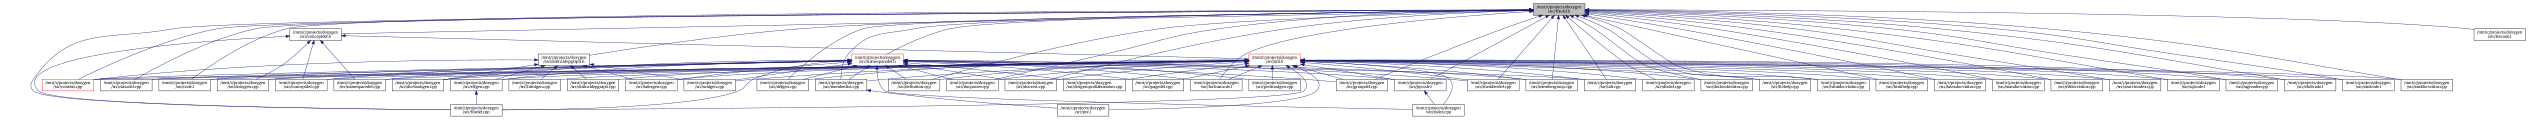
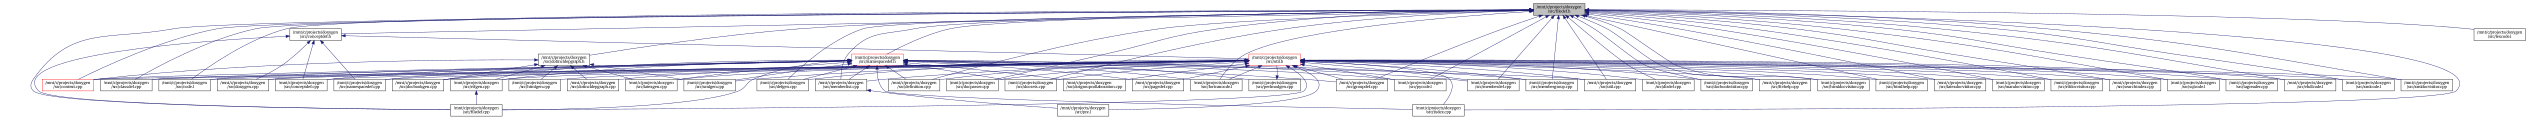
edge "/mnt/c/projects/doxygen /src/docparser.cpp" -> "/mnt/c/projects/doxygen /src/namespacedef.h": removed
edge "/mnt/c/projects/doxygen /src/perlmodgen.cpp" -> "/mnt/c/projects/doxygen /src/util.h": reversed
edge "/mnt/c/projects/doxygen /src/index.cpp" -> "/mnt/c/projects/doxygen /src/pycode.l": now "/mnt/c/projects/doxygen /src/index.cpp" -> "/mnt/c/projects/doxygen /src/filedef.h"
